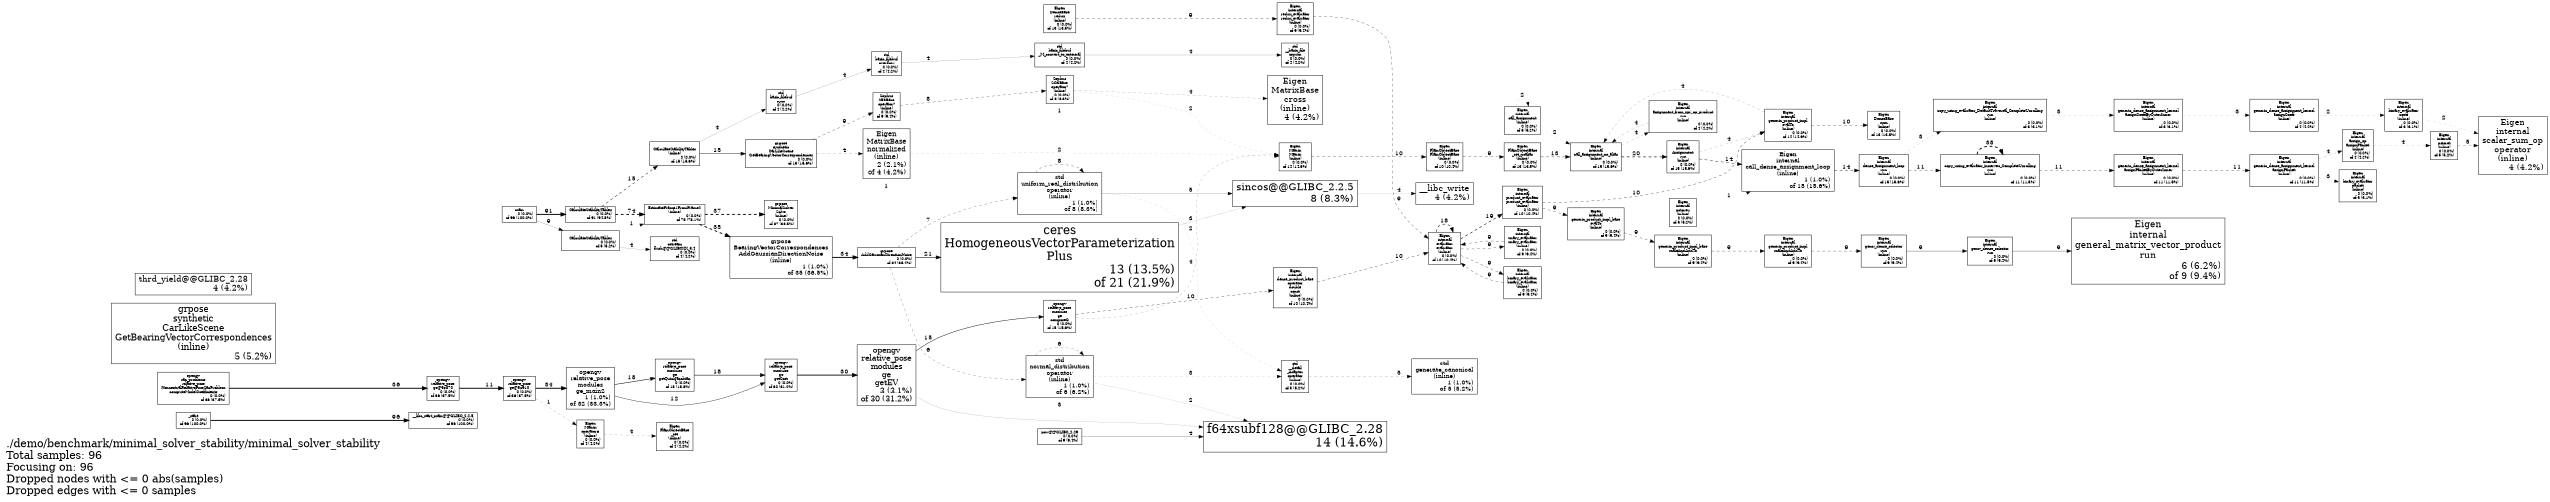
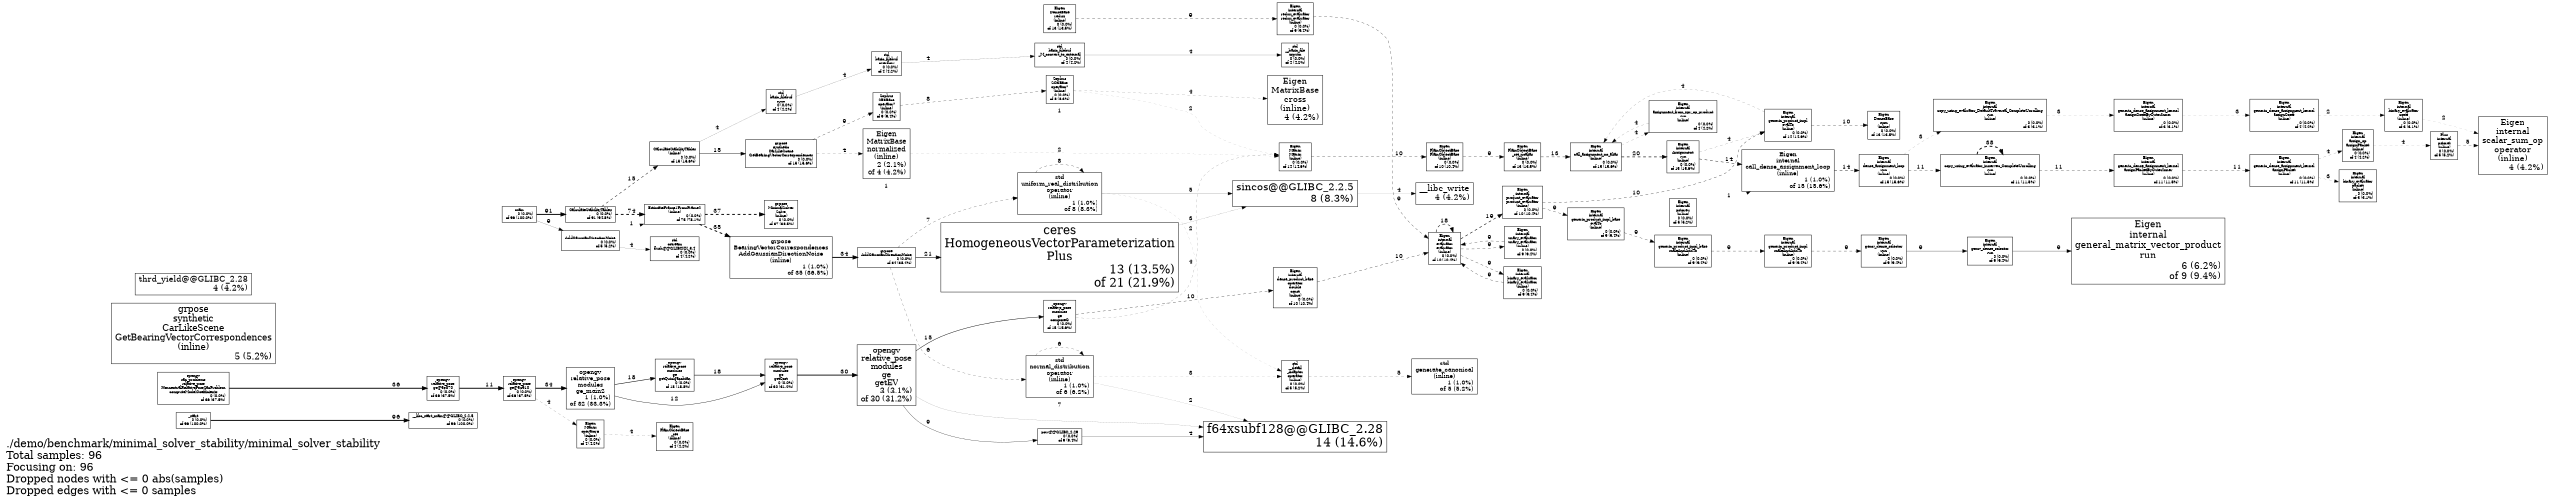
node "Eigen internal call_assignment (inline) 0 (0.0%) of 5 (5.2%)": removed
node "Eigen internal pstoret (inline) 0 (0.0%) of 5 (5.2%)": label "Eigen internal pstoret (inline) 0 (0.0%) of 5 (5.2%)" -> "Plus internal pstoret (inline) 0 (0.0%) of 5 (5.2%)"
node "CalculateStabilityTables 0 (0.0%) of 5 (5.2%)": label "CalculateStabilityTables 0 (0.0%) of 5 (5.2%)" -> "AddGaussianDirectionNoise 0 (0.0%) of 5 (5.2%)"
edge "opengv relative_pose ge@5c910 0 (0.0%) of 36 (37.5%)" -> "Eigen Matrix operator= (inline) 0 (0.0%) of 4 (4.2%)": label "1" -> "4"
edge "opengv relative_pose modules ge getEV 3 (3.1%) of 30 (31.2%)" -> "f64xsubf128@@GLIBC_2.28 14 (14.6%)": label "3" -> "7"
edge "opengv relative_pose modules ge getEV 3 (3.1%) of 30 (31.2%)" -> "pow@@GLIBC_2.29 0 (0.0%) of 9 (9.4%)": added, label "9"
